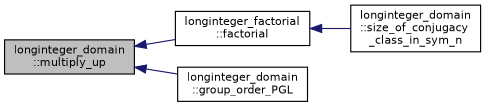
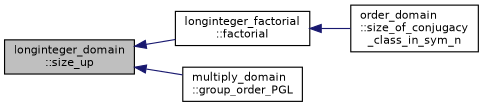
node "longinteger_domain ::size_of_conjugacy _class_in_sym_n": label "longinteger_domain ::size_of_conjugacy _class_in_sym_n" -> "order_domain ::size_of_conjugacy _class_in_sym_n"
node "longinteger_domain ::multiply_up": label "longinteger_domain ::multiply_up" -> "longinteger_domain ::size_up"
node "longinteger_domain ::group_order_PGL": label "longinteger_domain ::group_order_PGL" -> "multiply_domain ::group_order_PGL"
